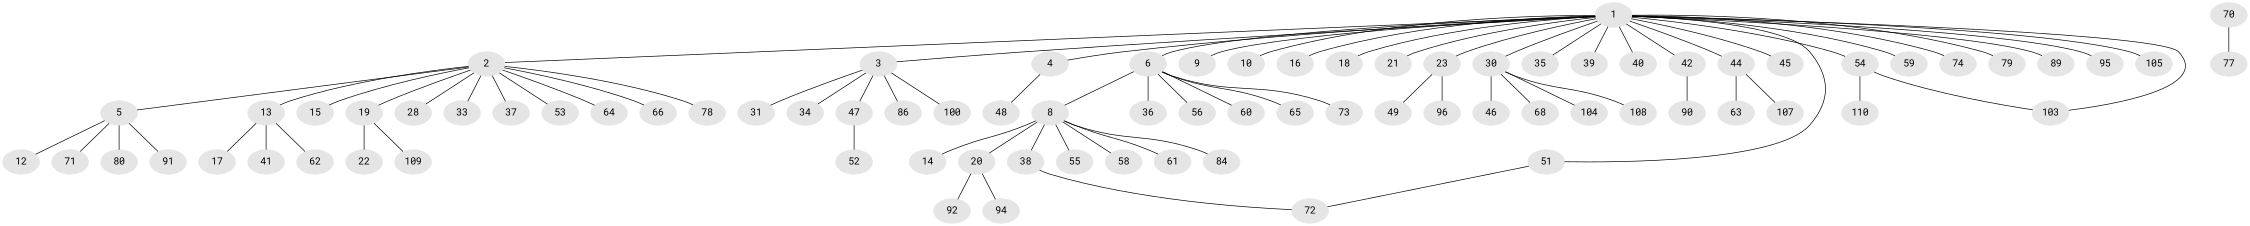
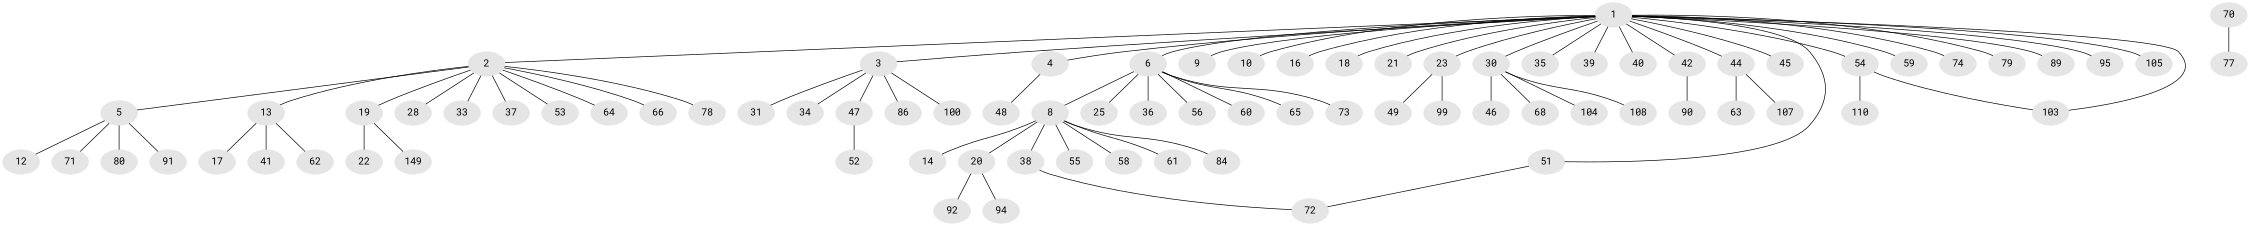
node "15": removed
node "25": added
node "96": label "96" -> "99"
node "109": label "109" -> "149"
